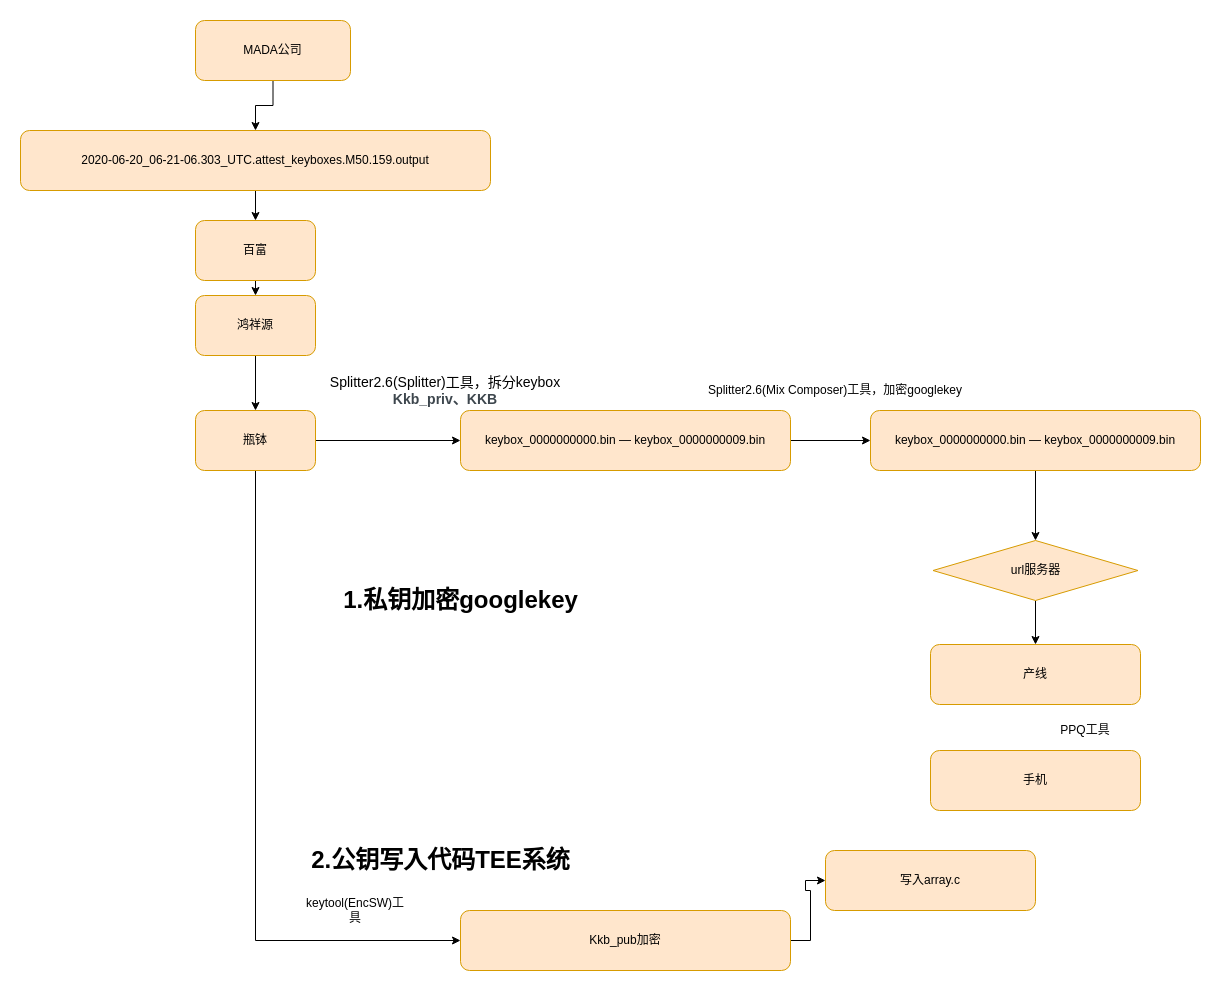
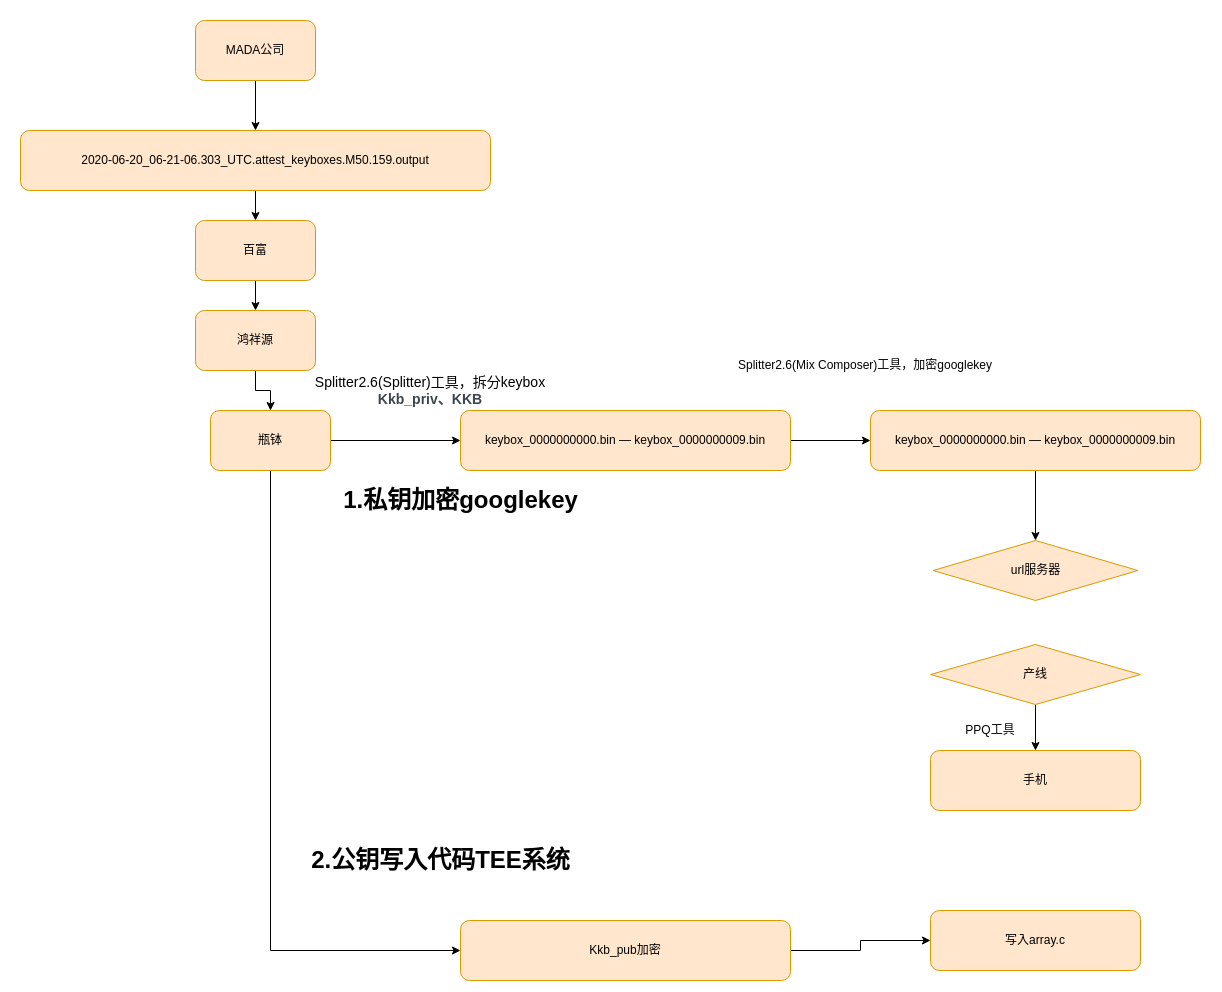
node "MADA公司": size 155x60 -> 120x60
node "鸿祥源": moved (256, 326) -> (256, 341)
node "Splitter2.6(Splitter)工具，拆分keybox Kkb_priv、KKB": moved (446, 391) -> (431, 391)
node "Splitter2.6(Mix Composer)工具，加密googlekey": moved (836, 391) -> (866, 366)
node "瓶钵": moved (256, 441) -> (271, 441)
node "1.私钥加密googlekey": moved (461, 601) -> (461, 501)
edge "url服务器" -> "产线": removed
node "产线": shape rounded rectangle -> diamond
edge "产线" -> "手机": added
node "PPQ工具": moved (1086, 731) -> (991, 731)
node "写入array.c": moved (931, 881) -> (1036, 941)
node "keytool(EncSW)工具": removed
node "Kkb_pub加密": moved (626, 941) -> (626, 951)
